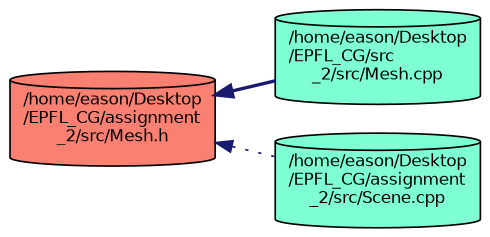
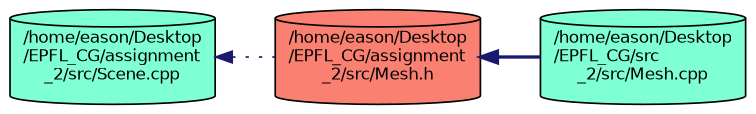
edge "/home/eason/Desktop /EPFL_CG/assignment _2/src/Scene.cpp" -> "/home/eason/Desktop /EPFL_CG/assignment _2/src/Mesh.h": reversed
